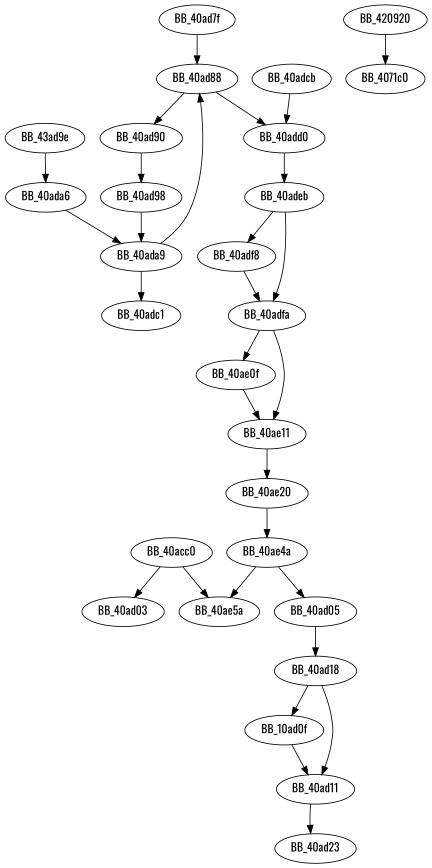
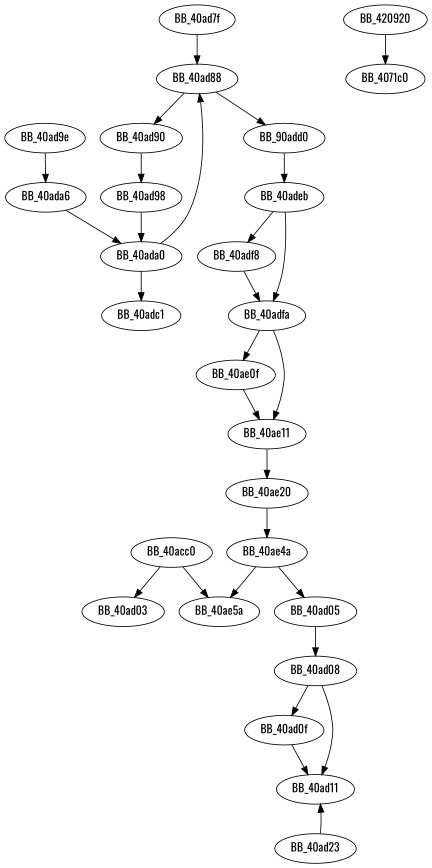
node "BB_40adcb": removed
node "BB_43ad9e": label "BB_43ad9e" -> "BB_40ad9e"
node "BB_40add0": label "BB_40add0" -> "BB_90add0"
node "BB_40ada9": label "BB_40ada9" -> "BB_40ada0"
node "BB_40ad18": label "BB_40ad18" -> "BB_40ad08"
node "BB_10ad0f": label "BB_10ad0f" -> "BB_40ad0f"
edge "BB_40ad11" -> "BB_40ad23": reversed
